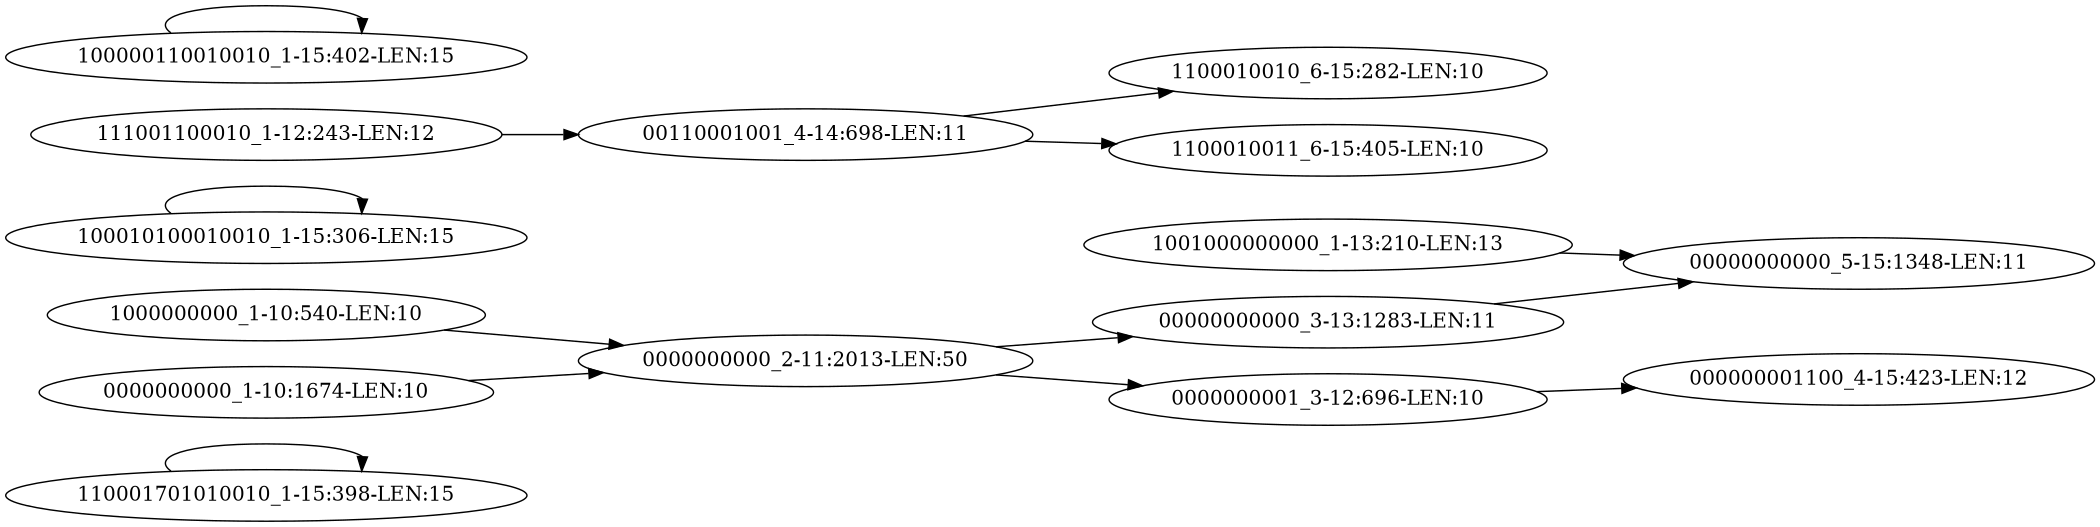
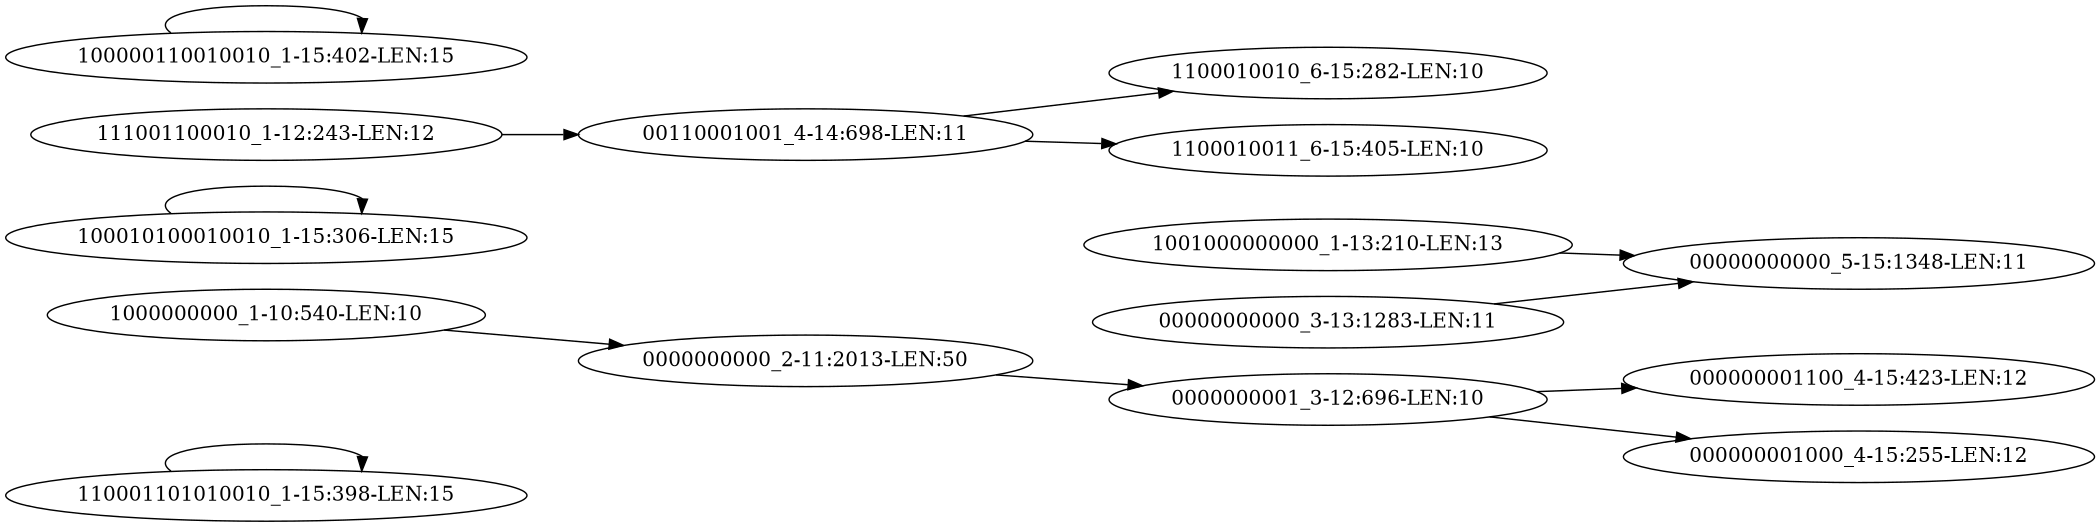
edge "0000000000_2-11:2013-LEN:50" -> "00000000000_3-13:1283-LEN:11": removed
node "0000000000_1-10:1674-LEN:10": removed
node "000000001000_4-15:255-LEN:12": added
node "110001701010010_1-15:398-LEN:15": label "110001701010010_1-15:398-LEN:15" -> "110001101010010_1-15:398-LEN:15"
